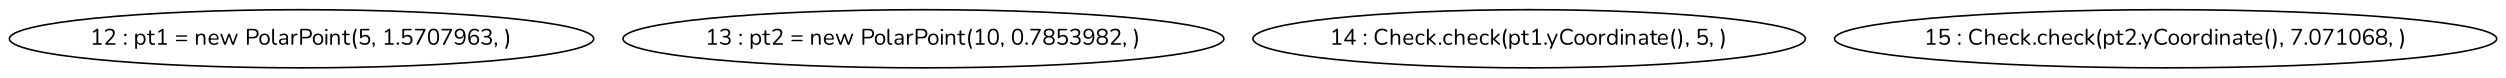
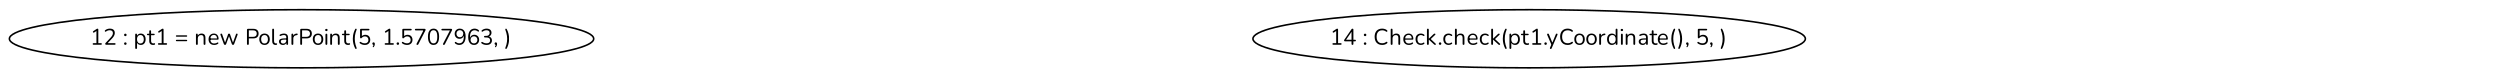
node "13 : pt2 = new PolarPoint(10, 0.7853982, )": removed
node "15 : Check.check(pt2.yCoordinate(), 7.071068, )": removed
